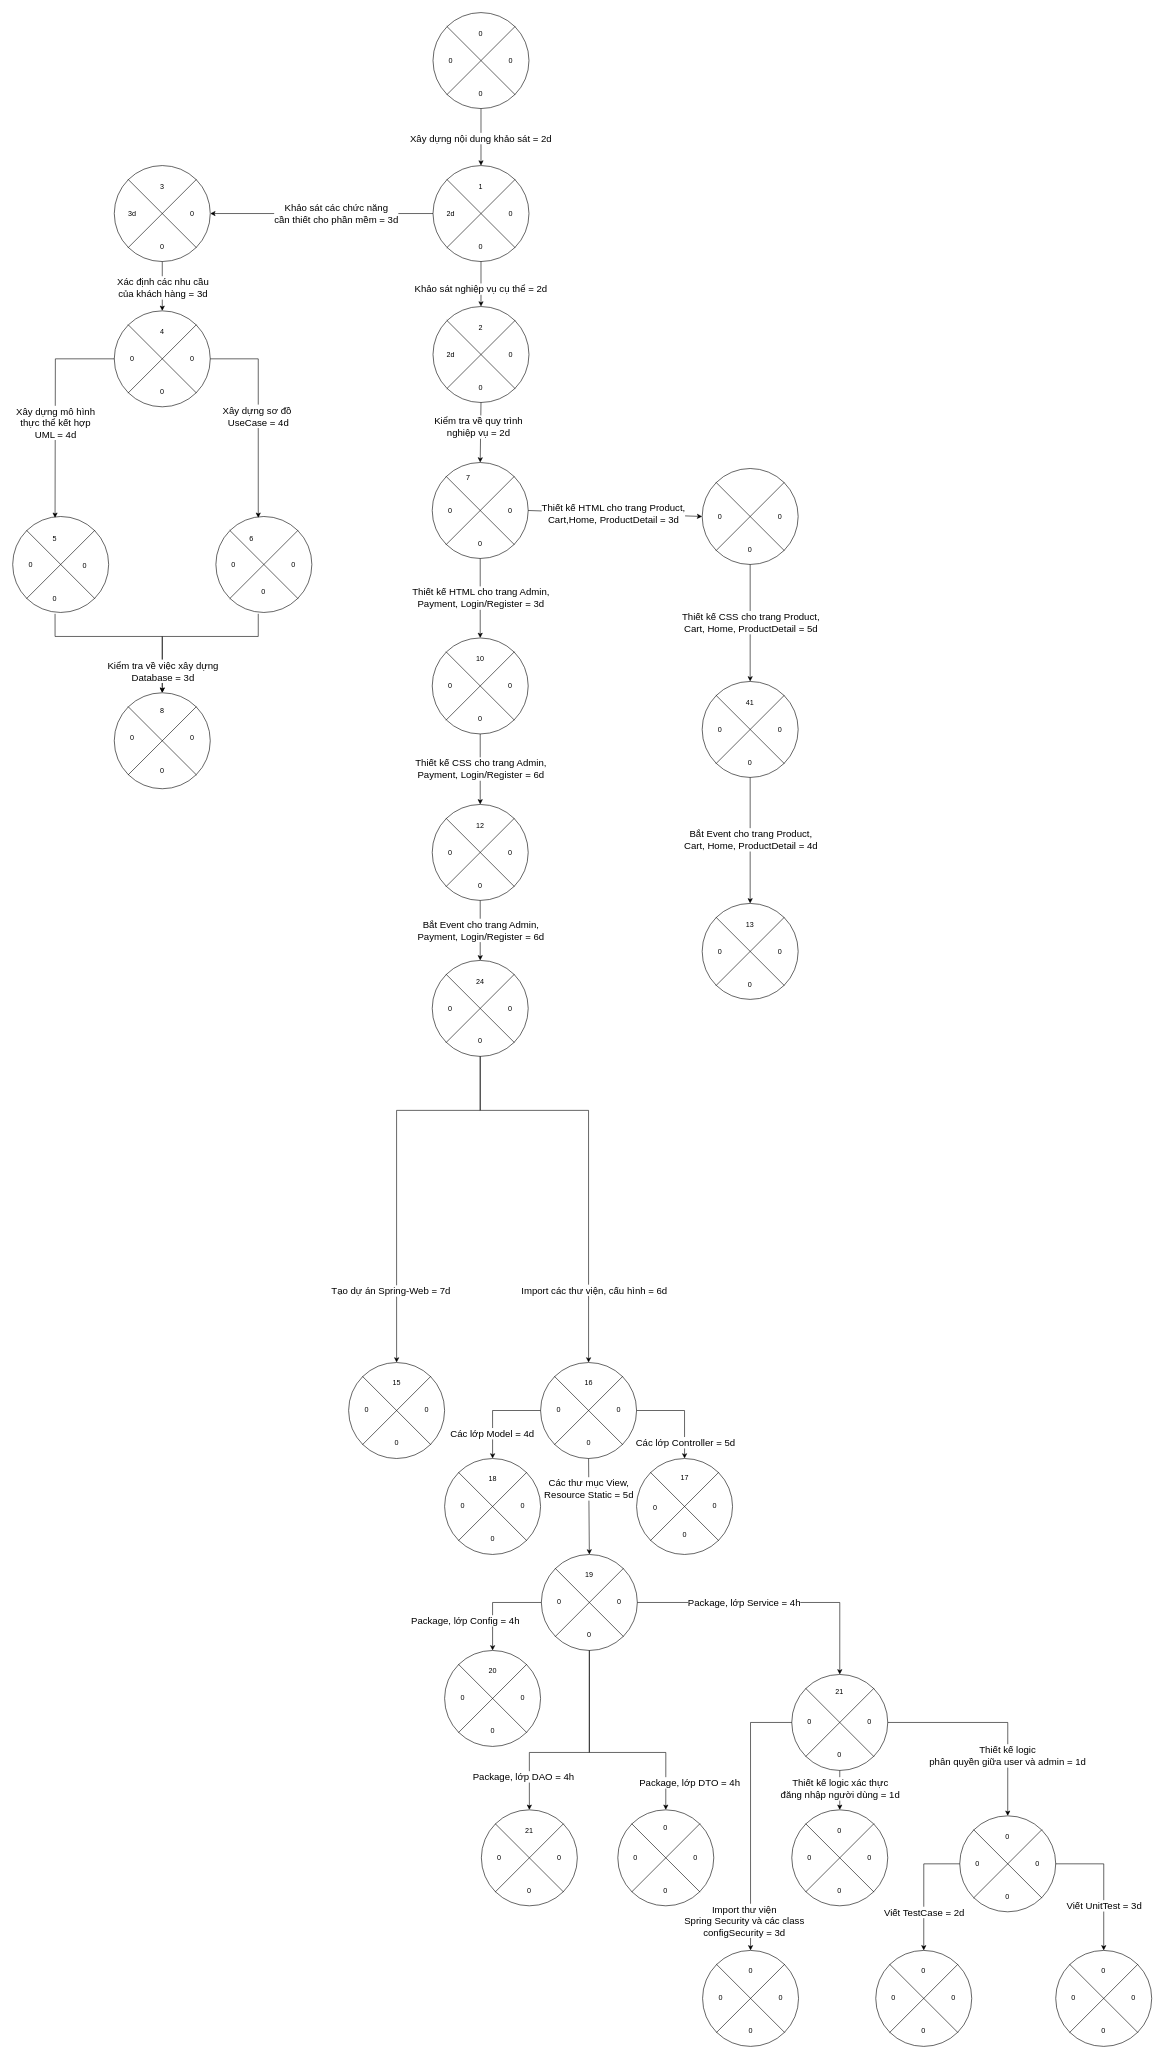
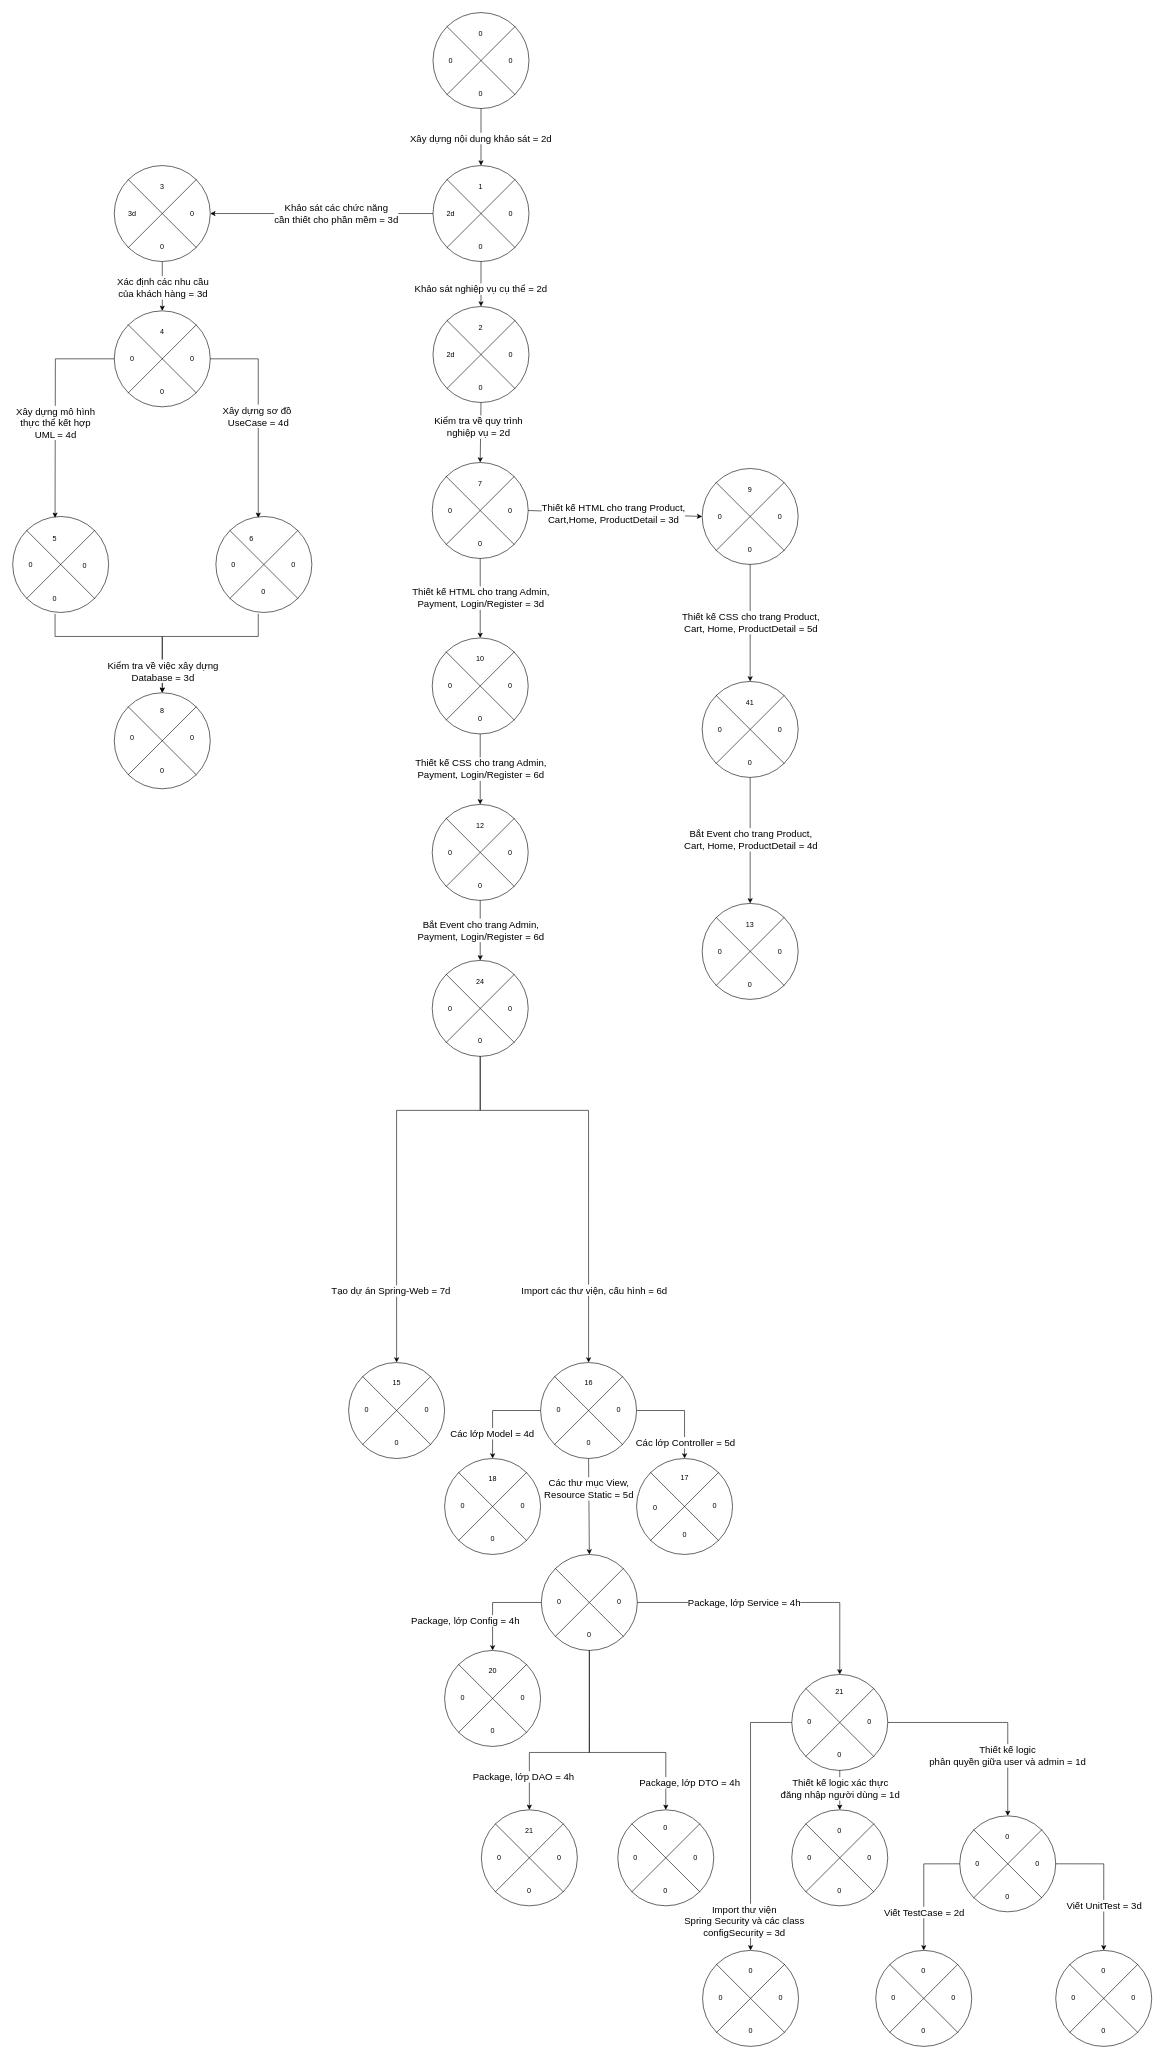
node "7": moved (468, 477) -> (480, 483)
node "9": added
node "19": removed
